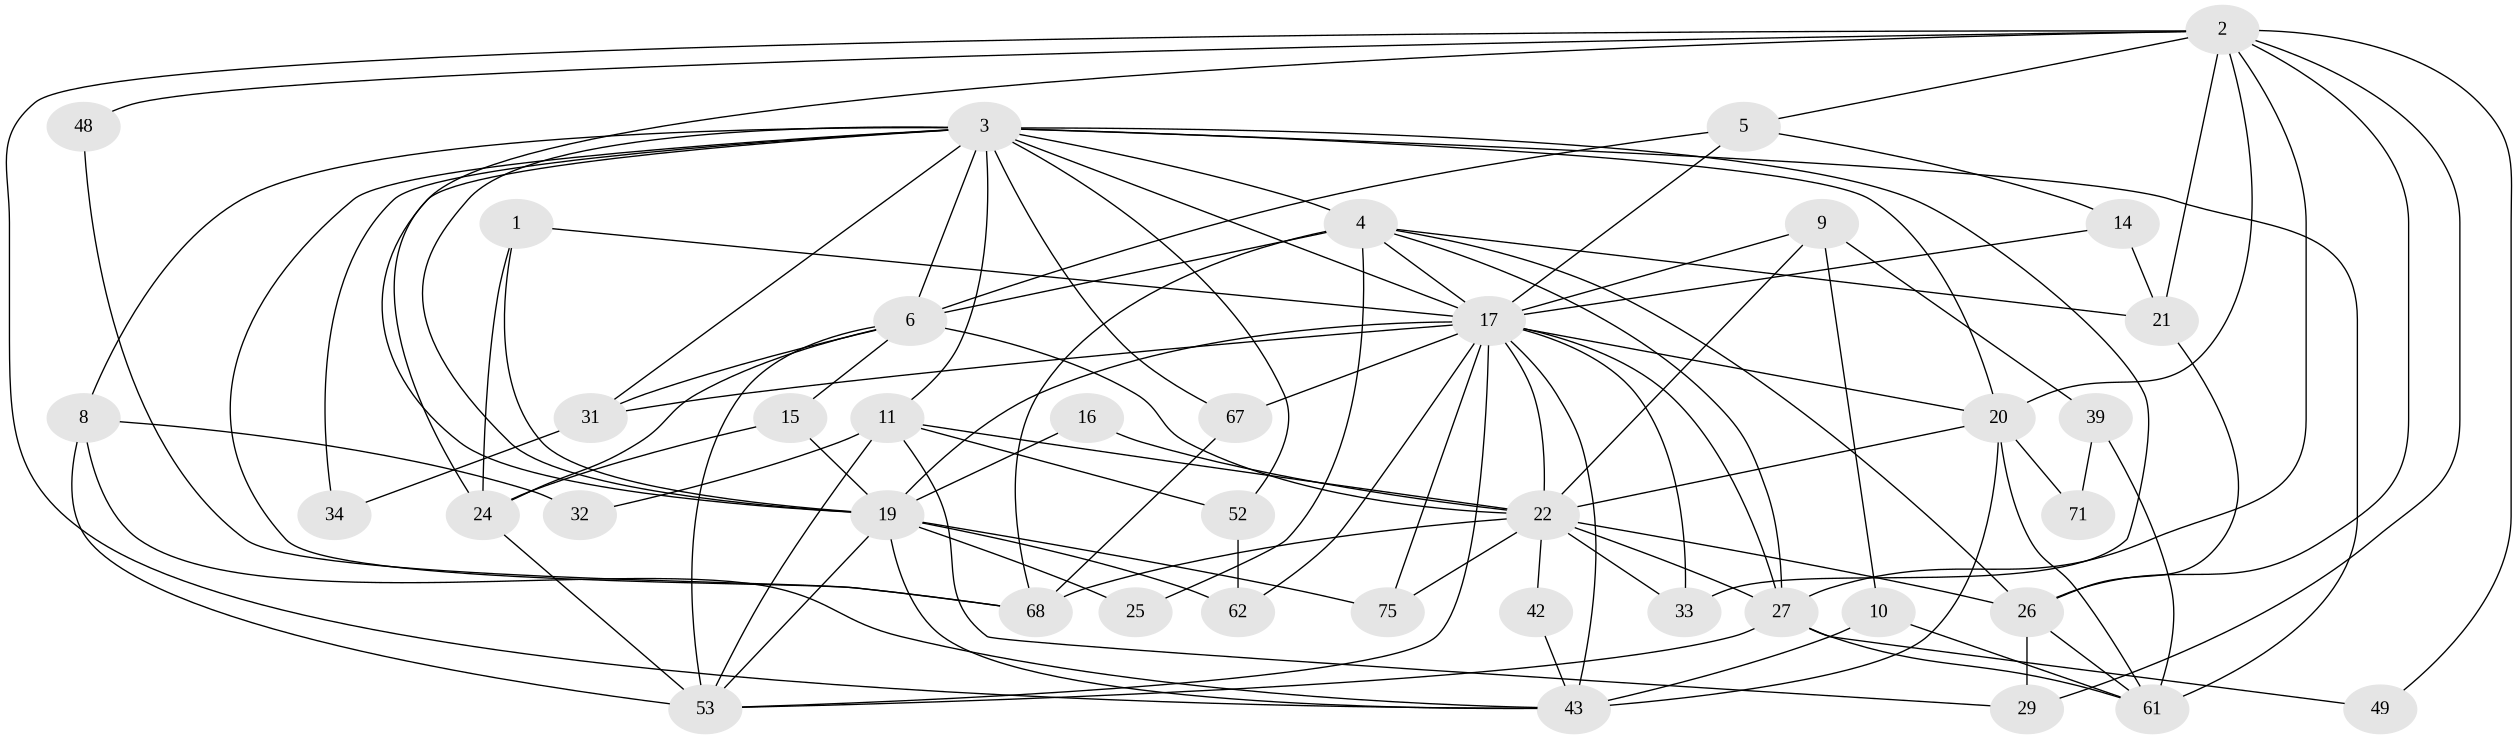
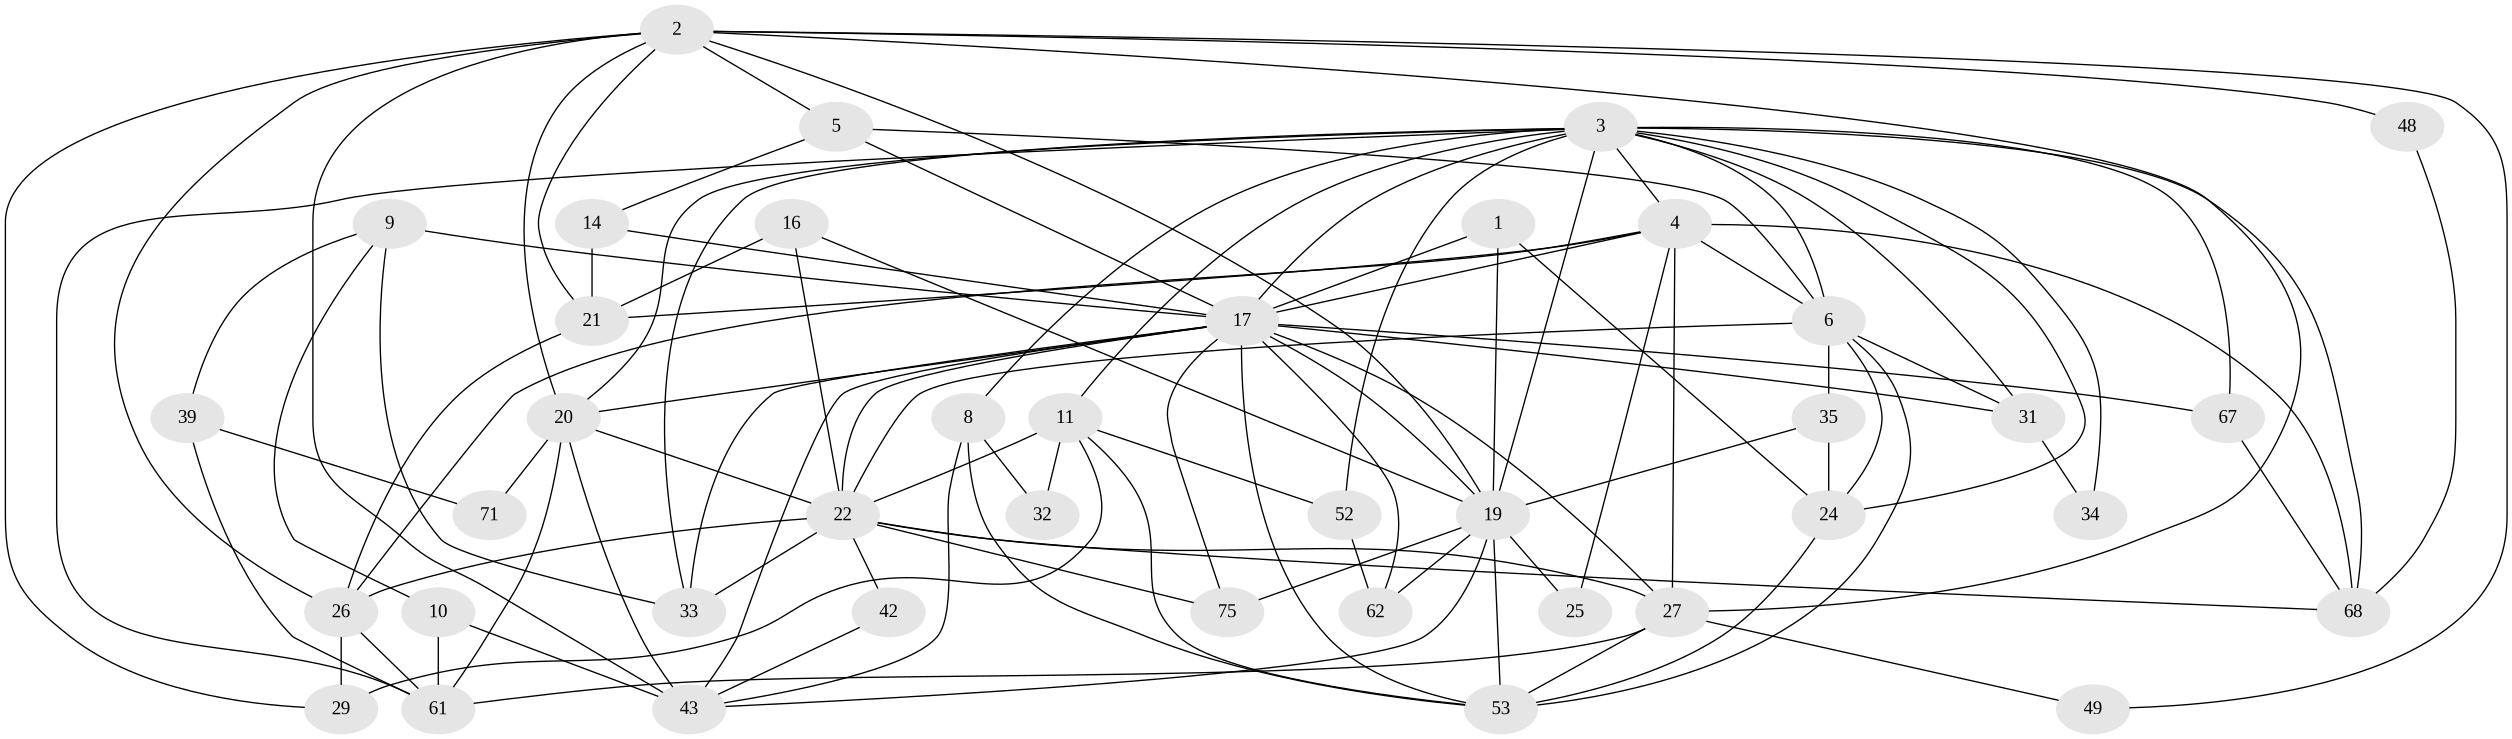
edge "16" -- "21": added
edge "9" -- "22": now "9" -- "33"
node "15": label "15" -> "35"
